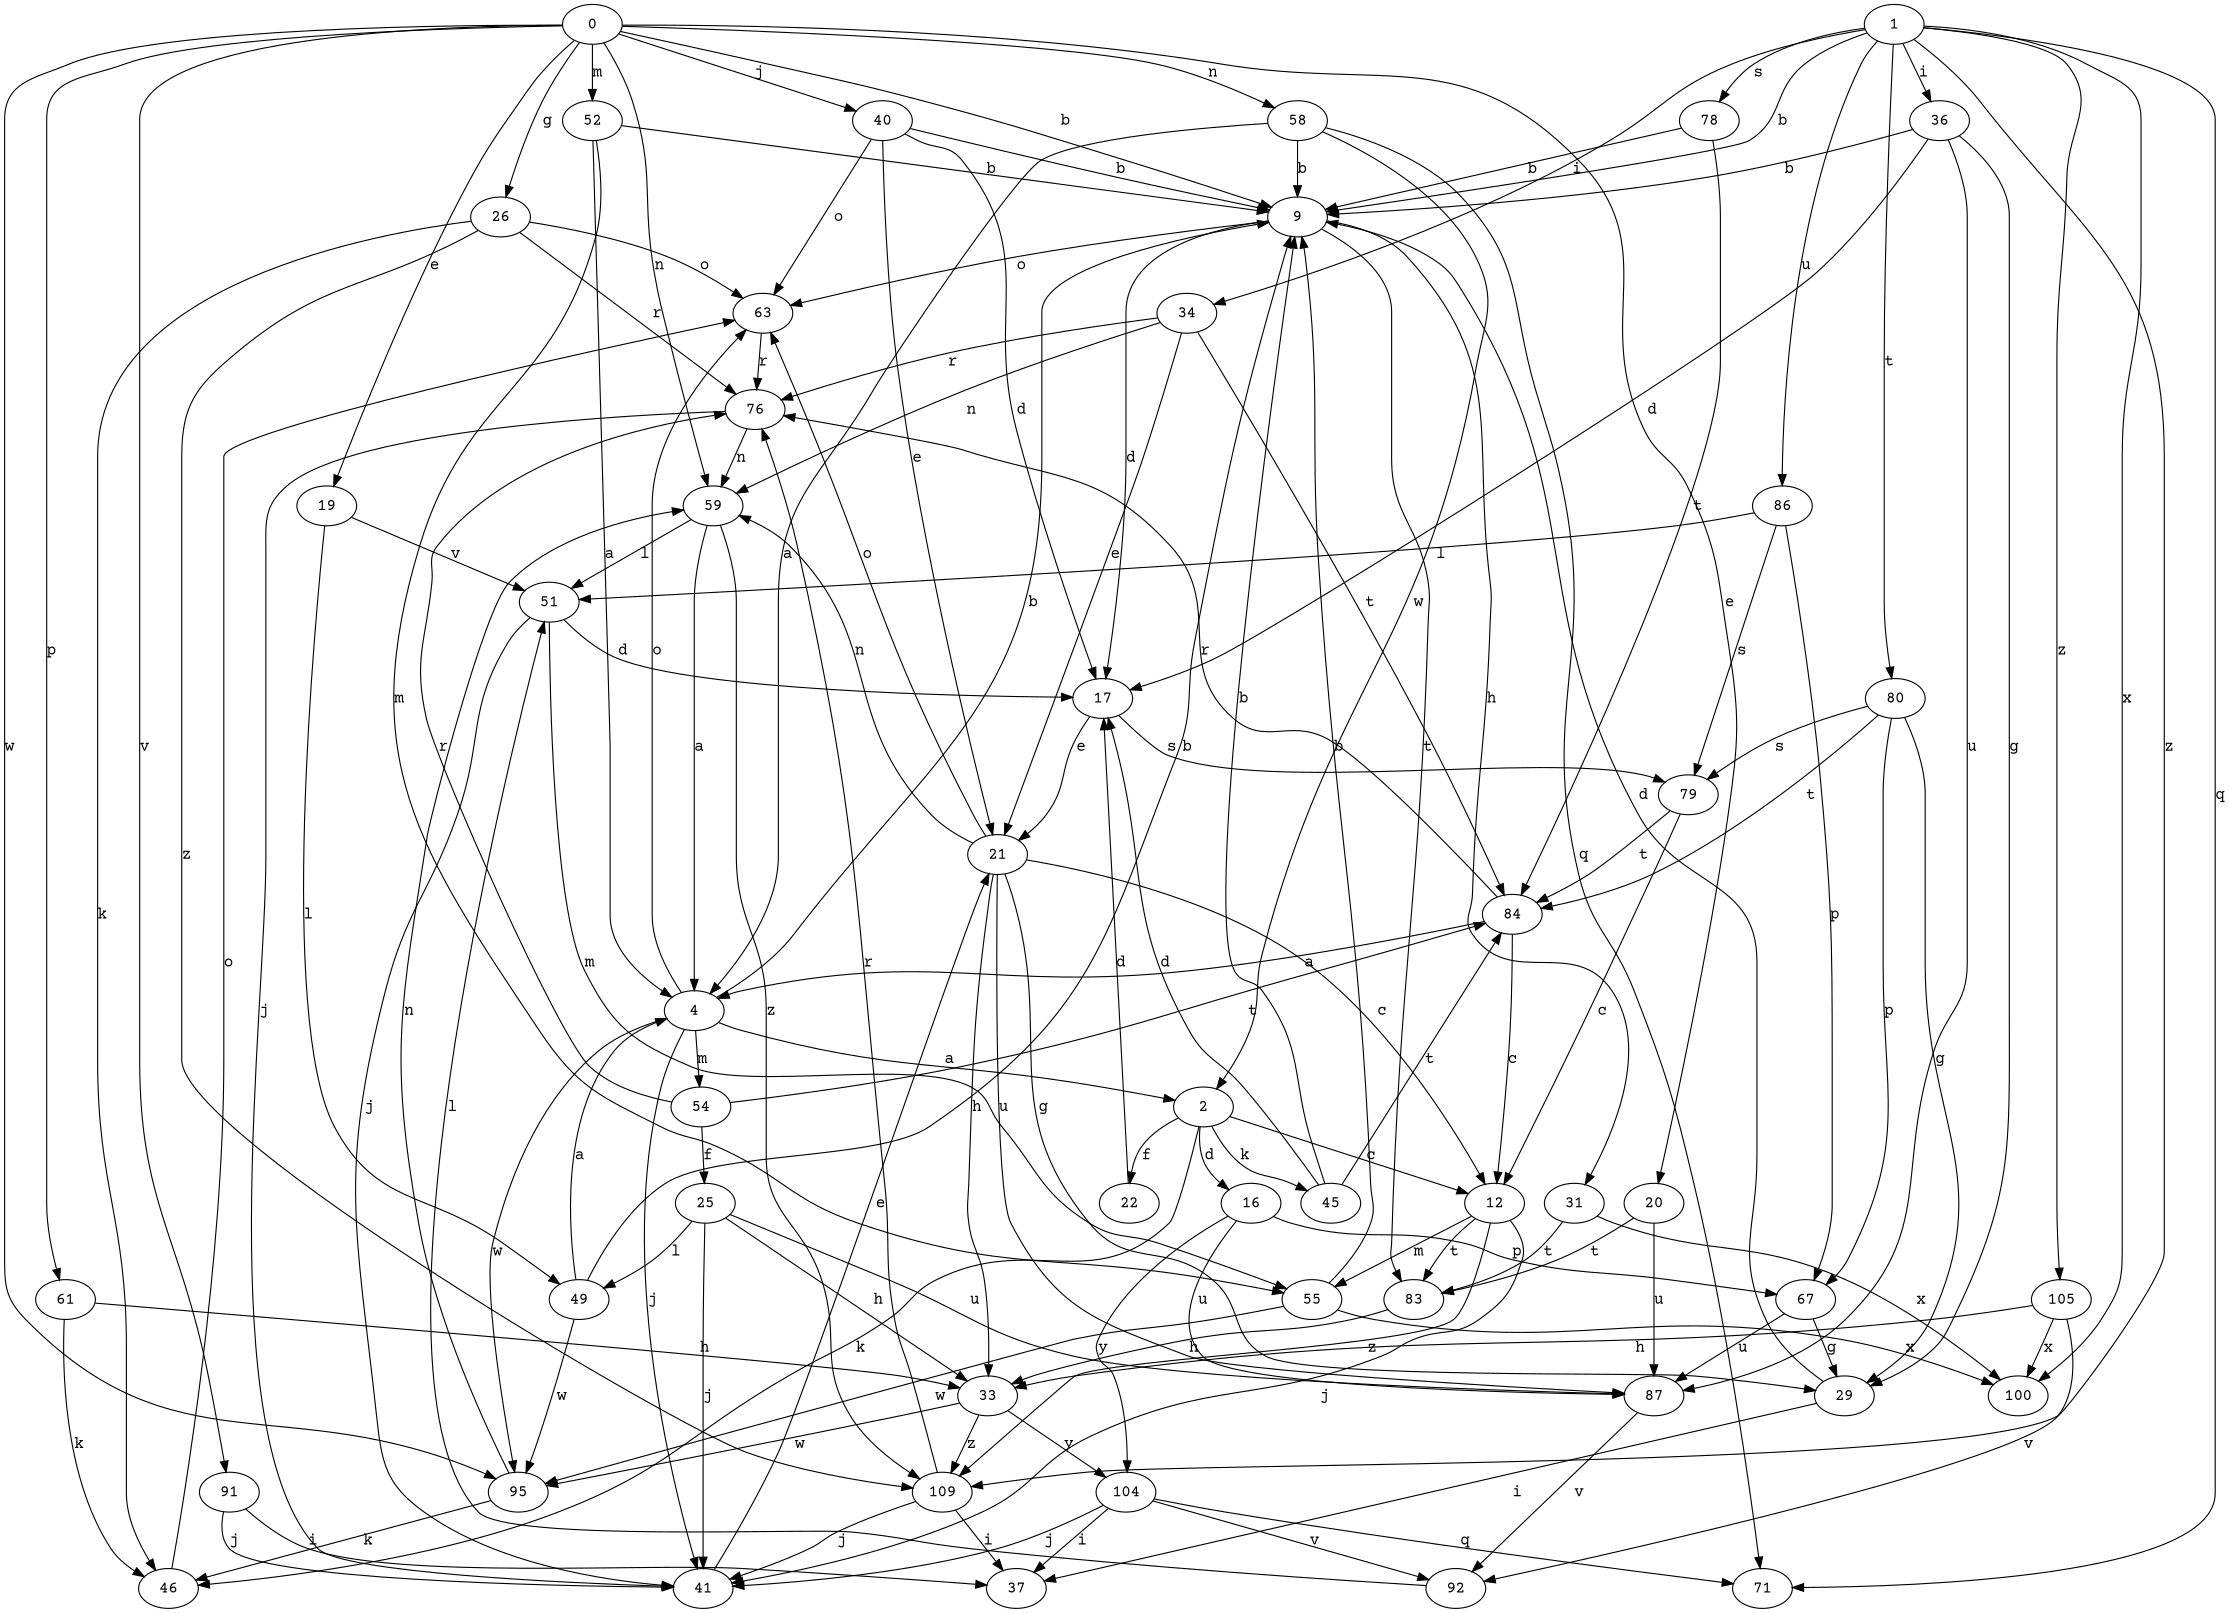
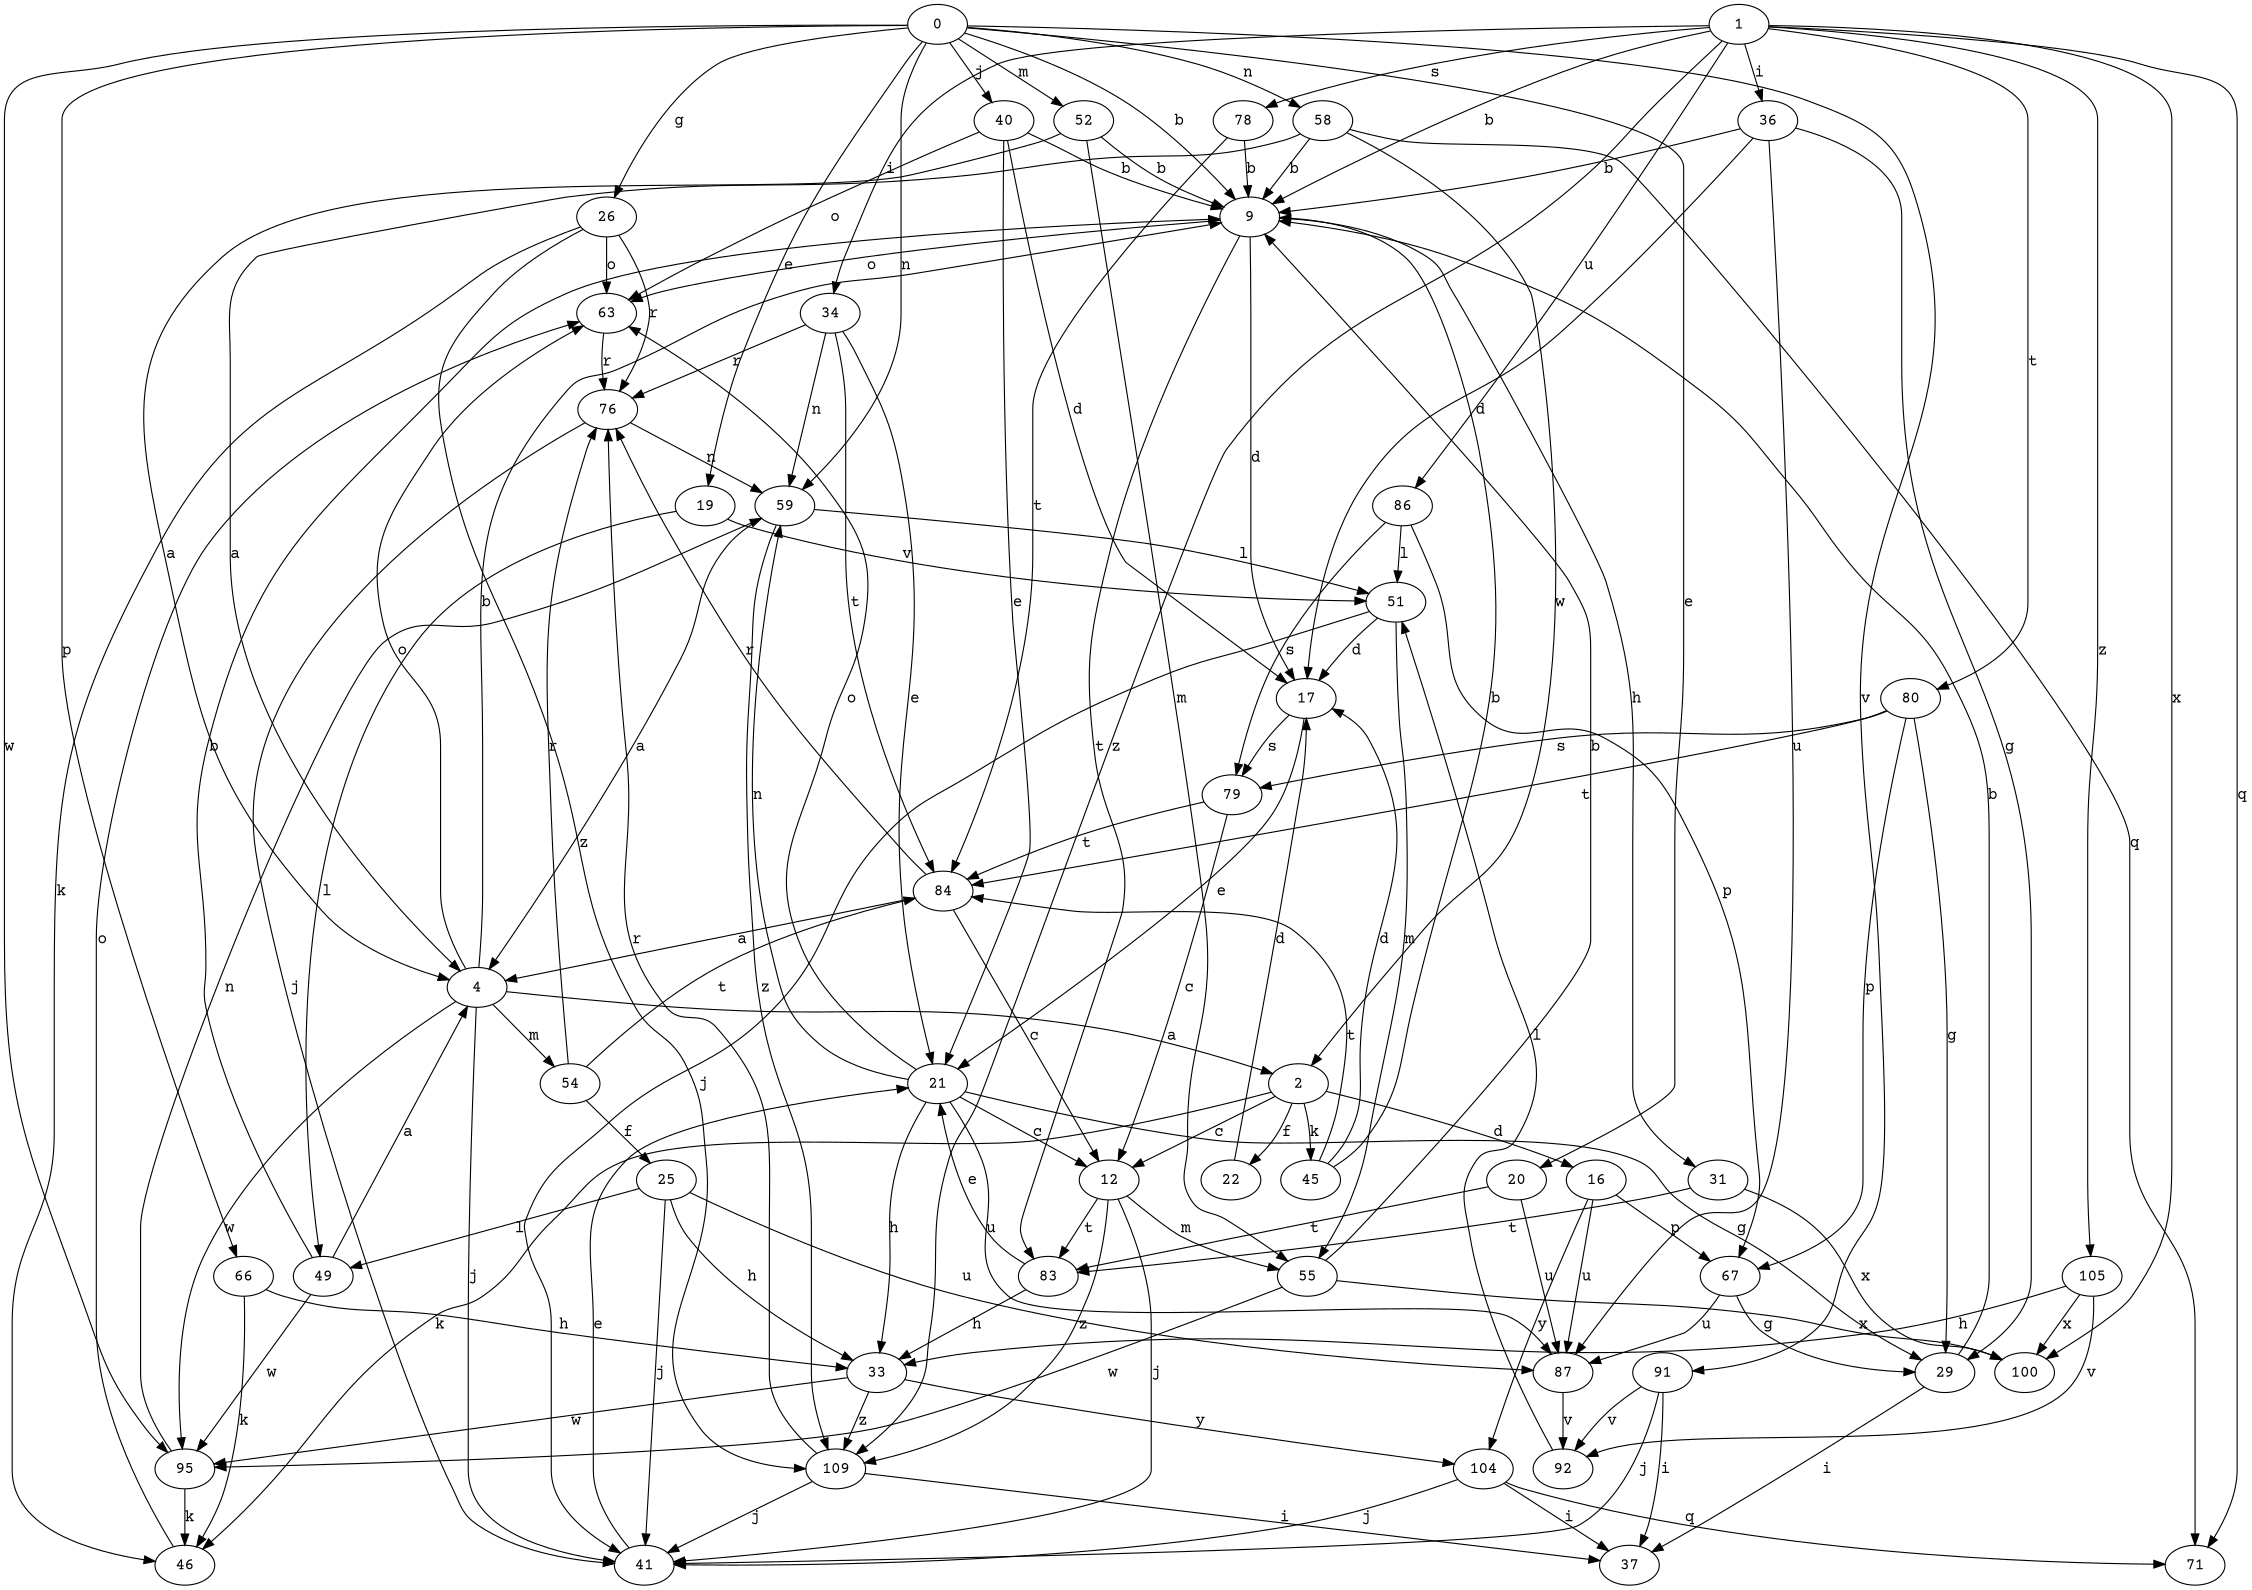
edge "29" -> "9": label "d" -> "b"
edge "83" -> "21": added, label "e"
node "61": label "61" -> "66"
edge "104" -> "92": now "91" -> "92"
